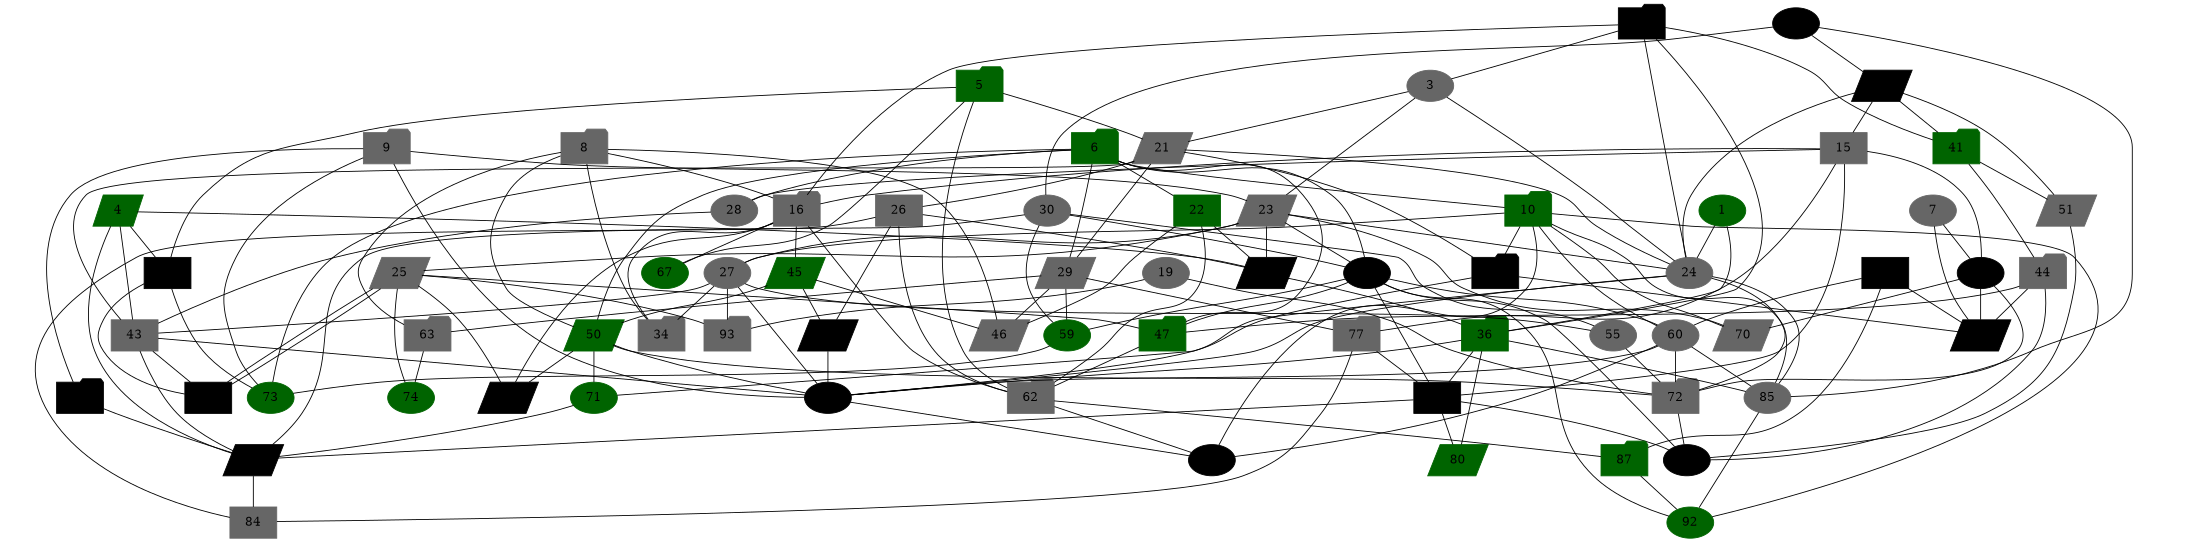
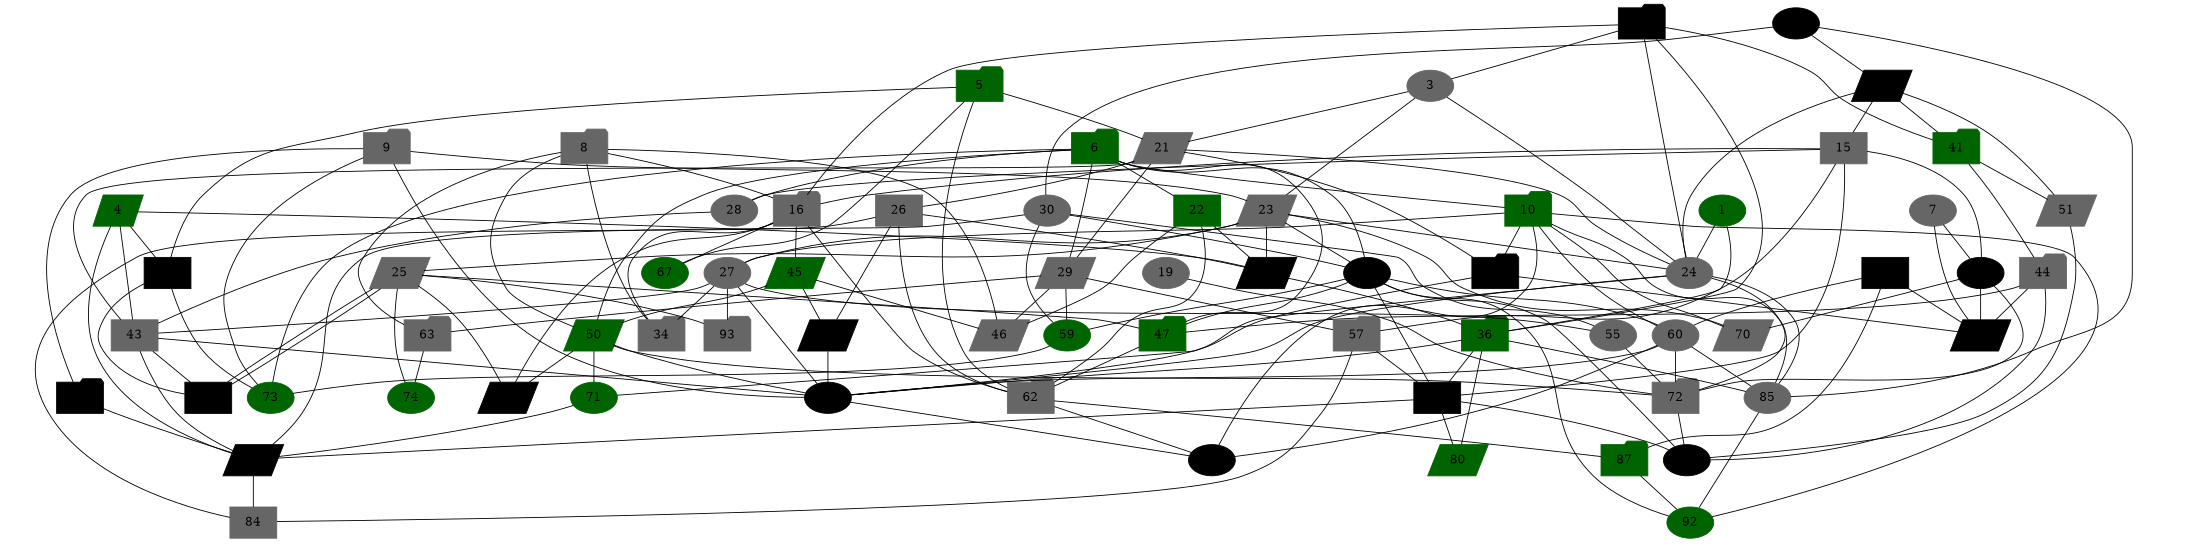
edge "19" -- "93": removed
node "77": label "77" -> "57"
